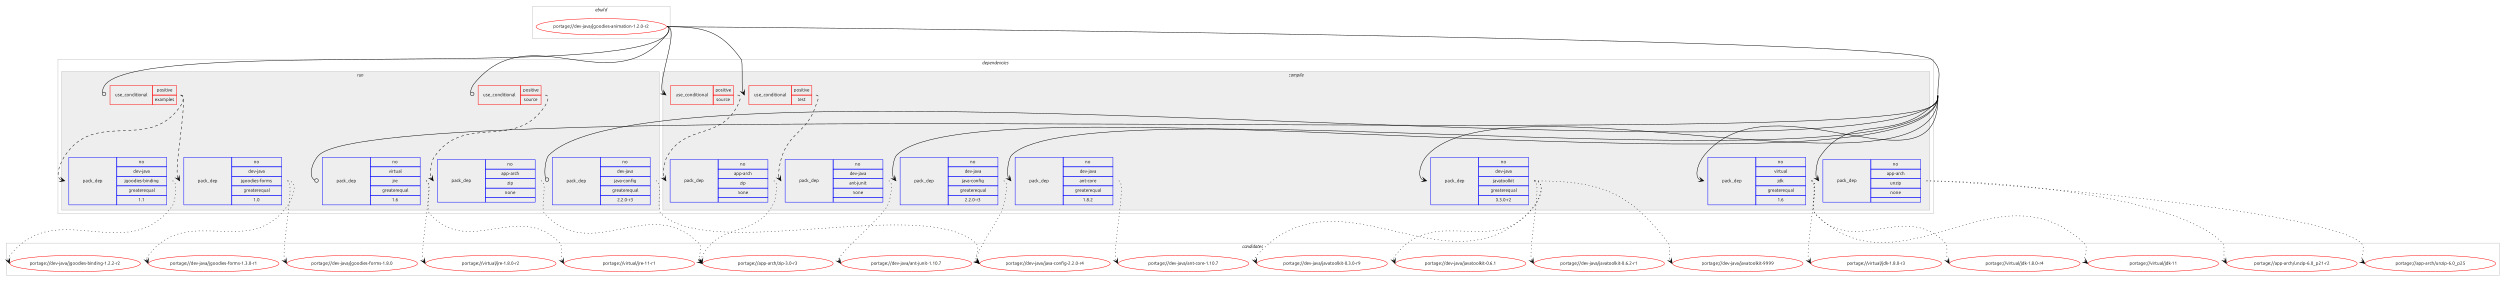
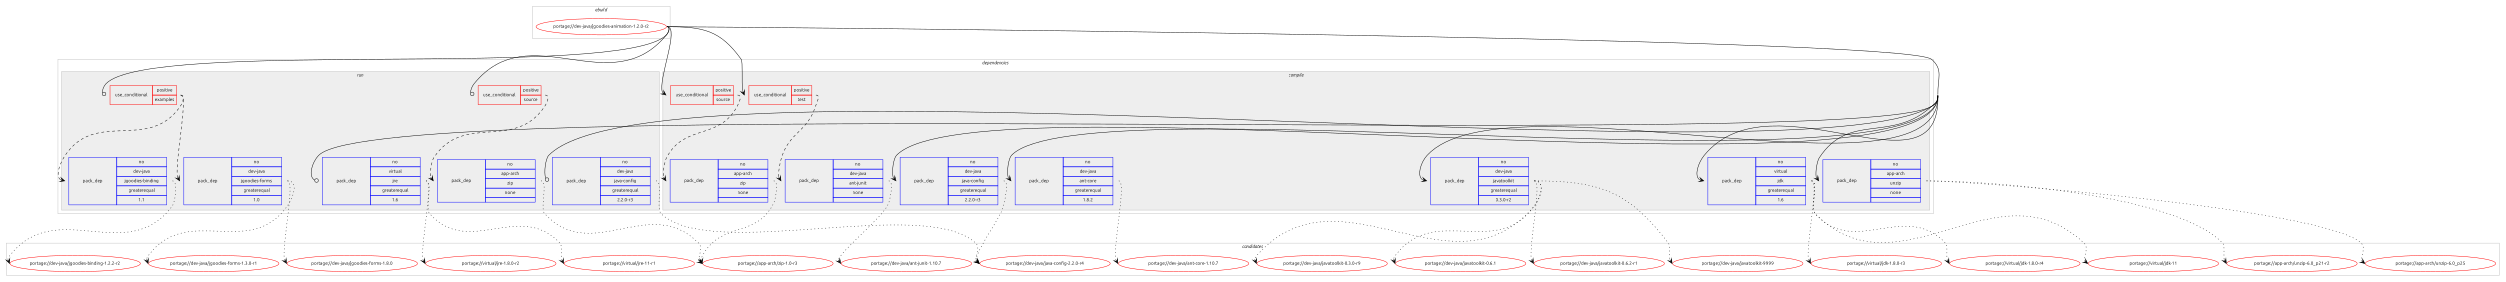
node "portage://app-arch/zip-3.0-r3": label "portage://app-arch/zip-3.0-r3" -> "portage://app-arch/zip-1.0-r3"
